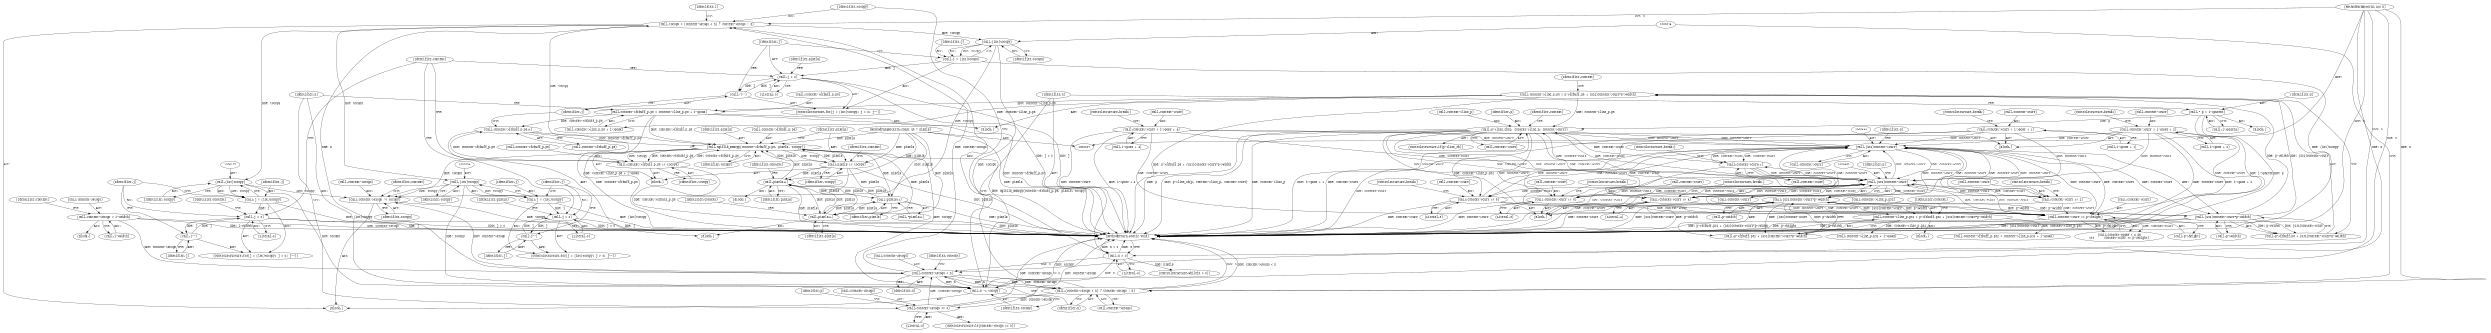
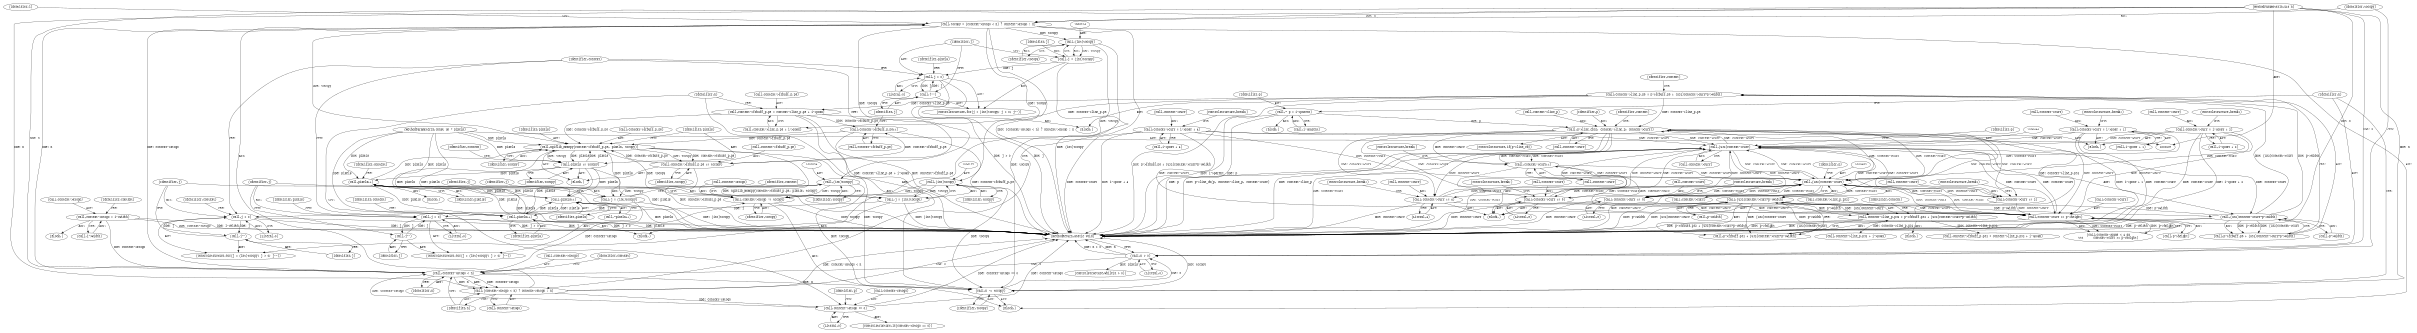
edge "(Call,tocopy = (context->Xtogo < n) ? context->Xtogo : n)" -> "(MethodReturn,static void)": added, label "DDG: (context->Xtogo < n) ? context->Xtogo : n"
edge "1000214" -> "(Call,(context->Xtogo < n) ? context->Xtogo : n)": now "(Call,tocopy = (context->Xtogo < n) ? context->Xtogo : n)" -> "(Call,(context->Xtogo < n) ? context->Xtogo : n)"
